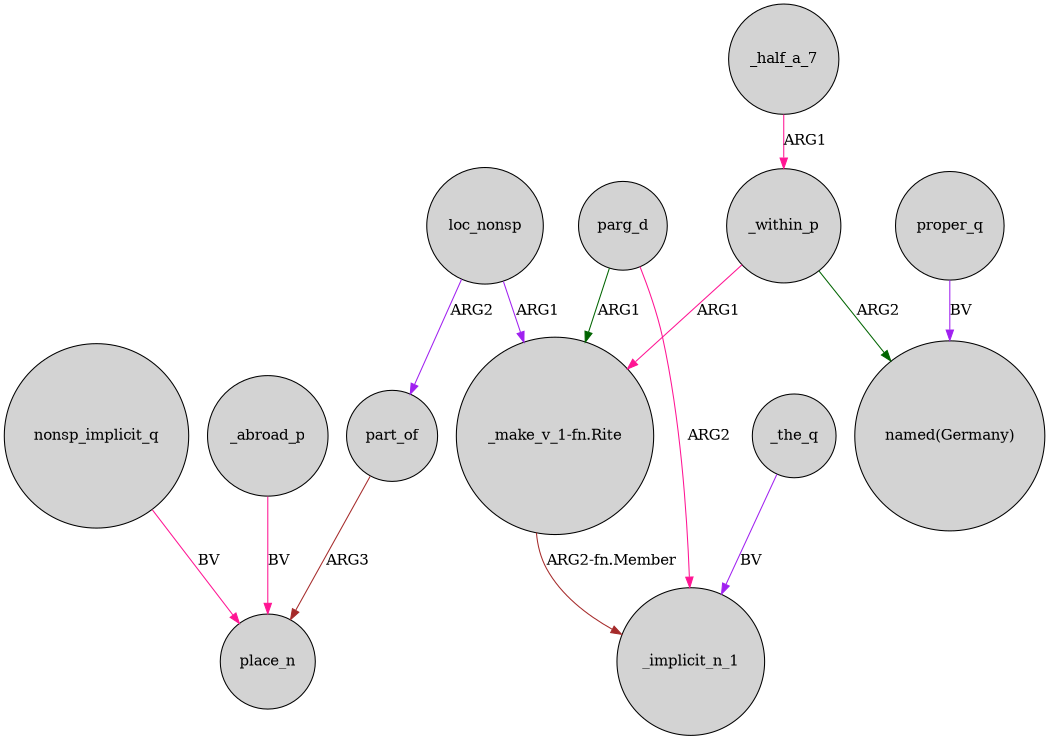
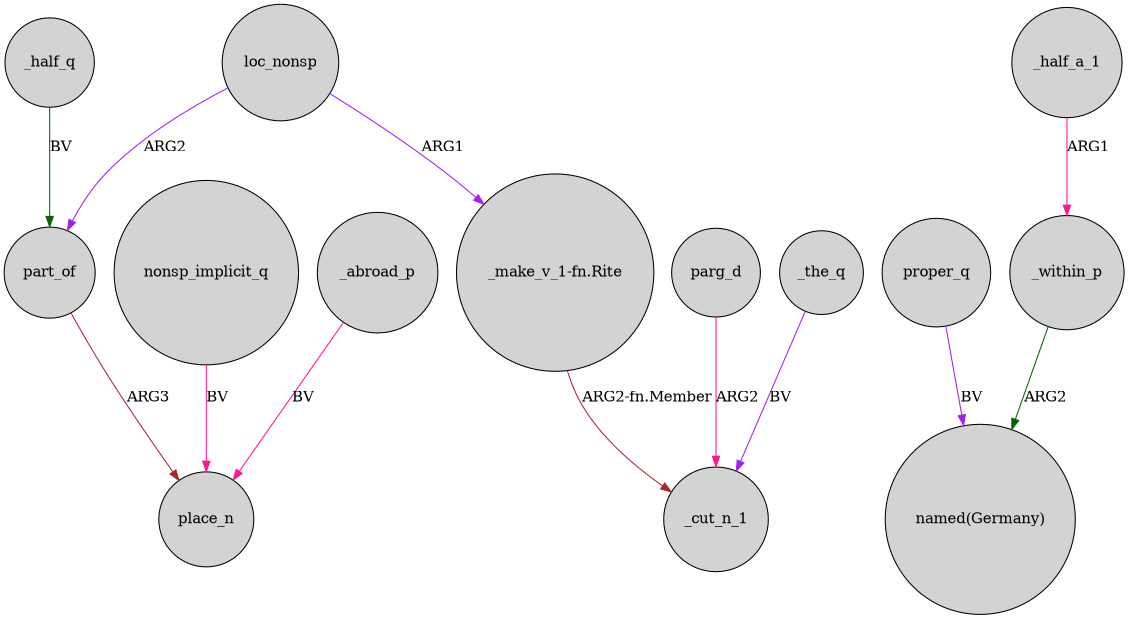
node "_half_a_7": label "_half_a_7" -> "_half_a_1"
node "_half_q": added
edge "parg_d" -> "_make_v_1-fn.Rite": removed, label "ARG1"
edge "_within_p" -> "_make_v_1-fn.Rite": removed, label "ARG1"
node "_implicit_n_1": label "_implicit_n_1" -> "_cut_n_1"
